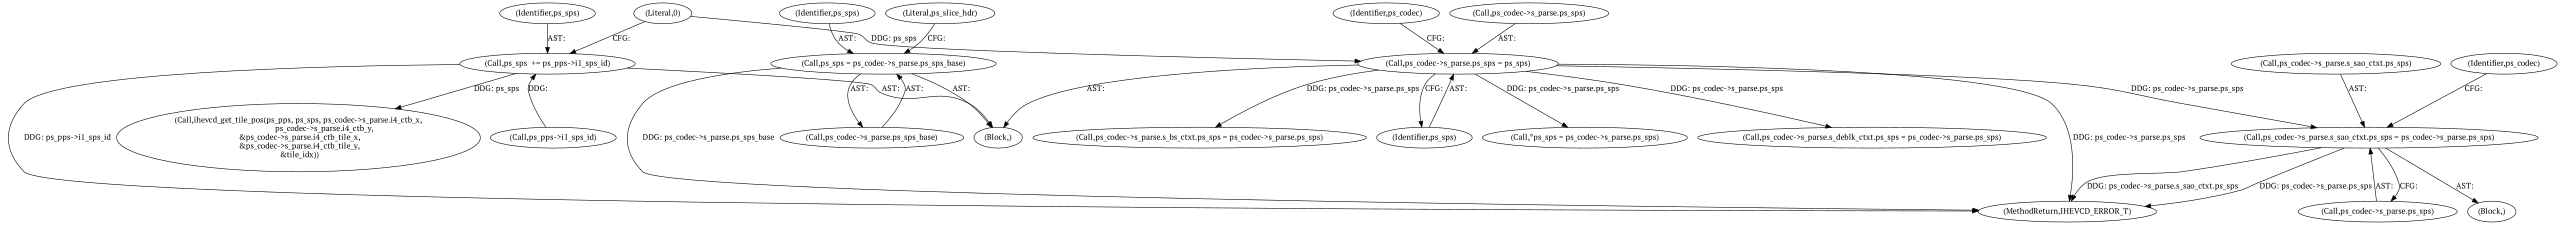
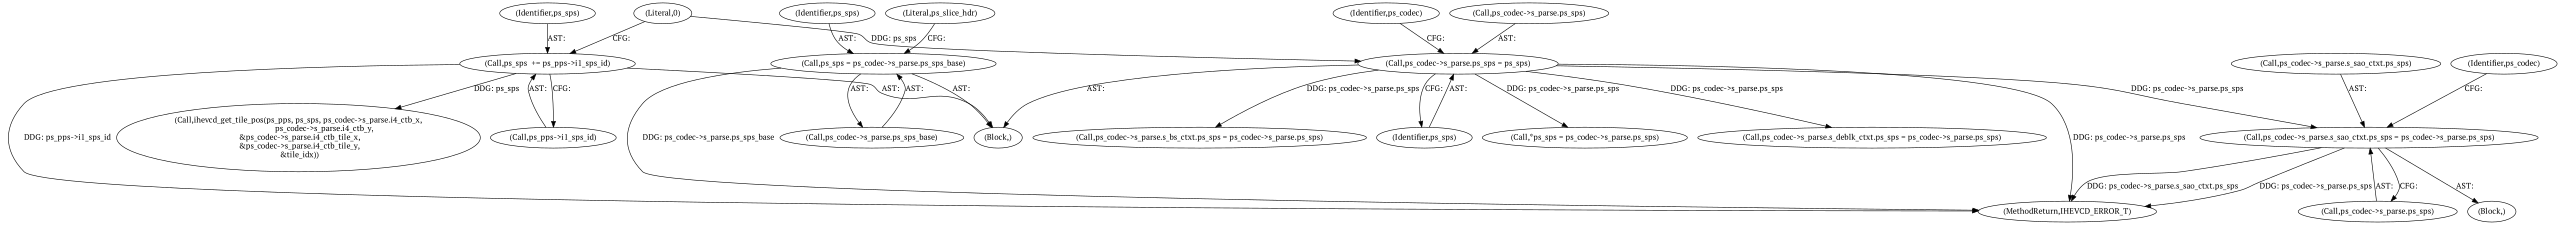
edge "(Call,ps_pps->i1_sps_id)" -> "(Call,ps_sps  += ps_pps->i1_sps_id)": label "DDG: " -> "AST: "
edge "(Call,ps_sps  += ps_pps->i1_sps_id)" -> "(Call,ps_pps->i1_sps_id)": added, label "CFG:"
